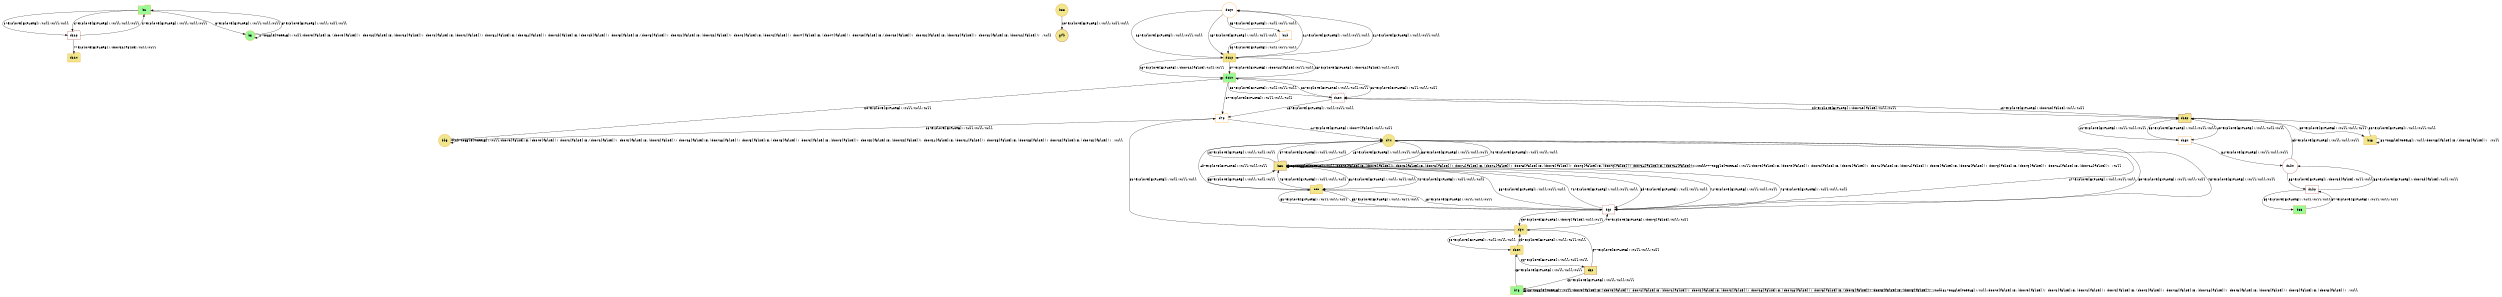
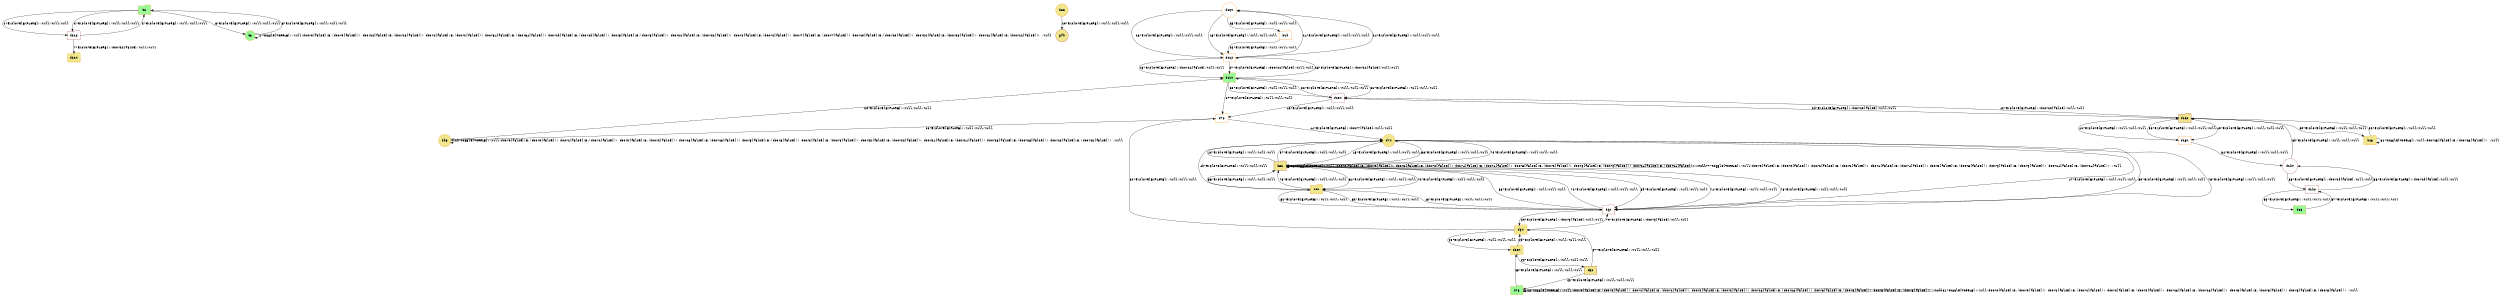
node "d11p": fillcolor khaki -> white
